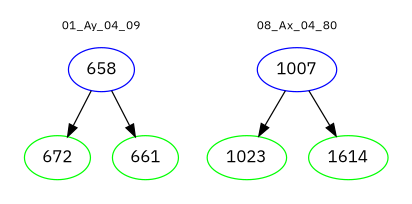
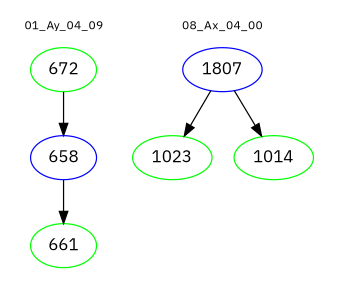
cluster "08_Ax_04_80": label "08_Ax_04_80" -> "08_Ax_04_00"
node "1007": label "1007" -> "1807"
edge "658" -> "672": reversed
node "1614": label "1614" -> "1014"
